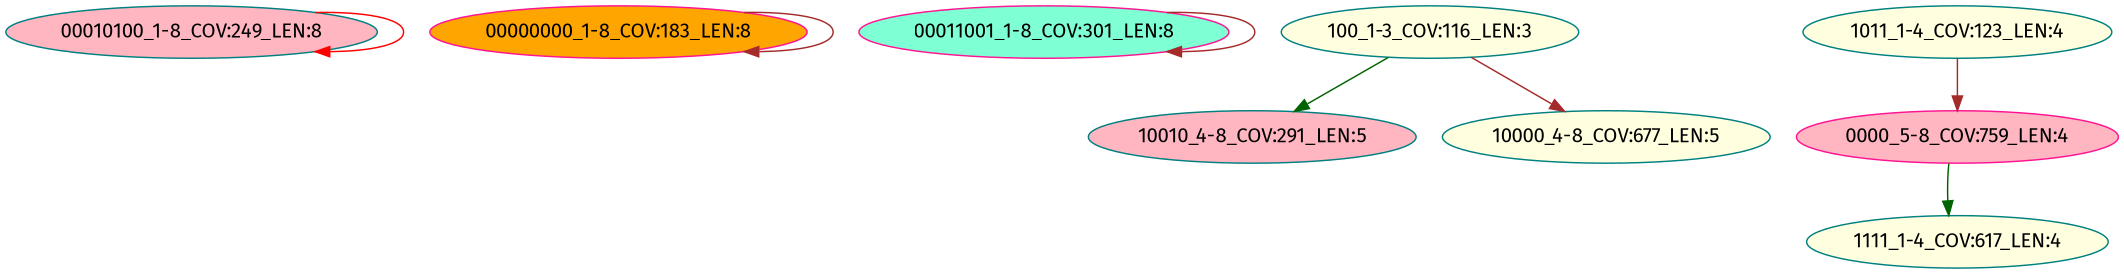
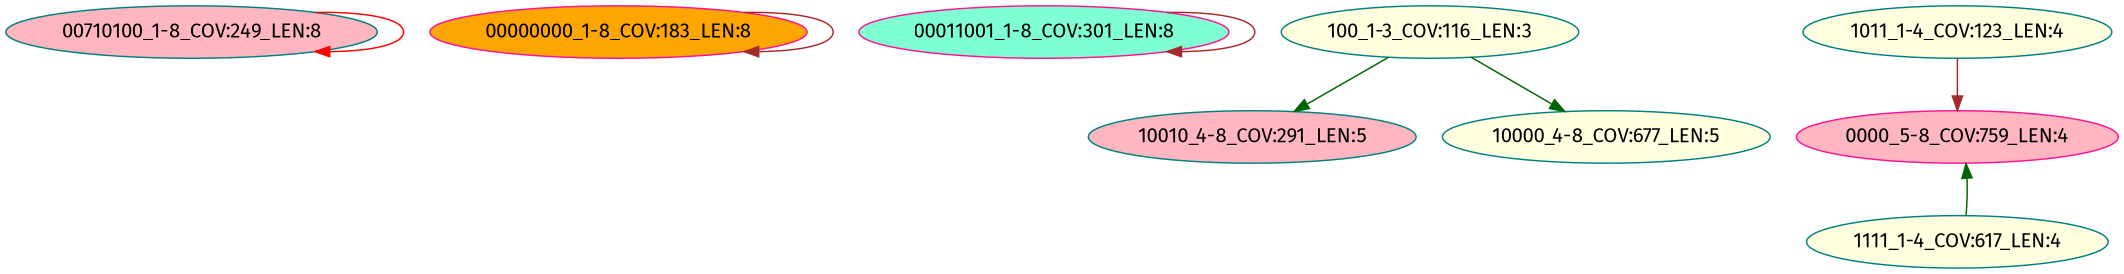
node "00010100_1-8_COV:249_LEN:8": label "00010100_1-8_COV:249_LEN:8" -> "00710100_1-8_COV:249_LEN:8"
edge "100_1-3_COV:116_LEN:3" -> "10000_4-8_COV:677_LEN:5": color brown -> darkgreen
edge "0000_5-8_COV:759_LEN:4" -> "1111_1-4_COV:617_LEN:4": reversed
